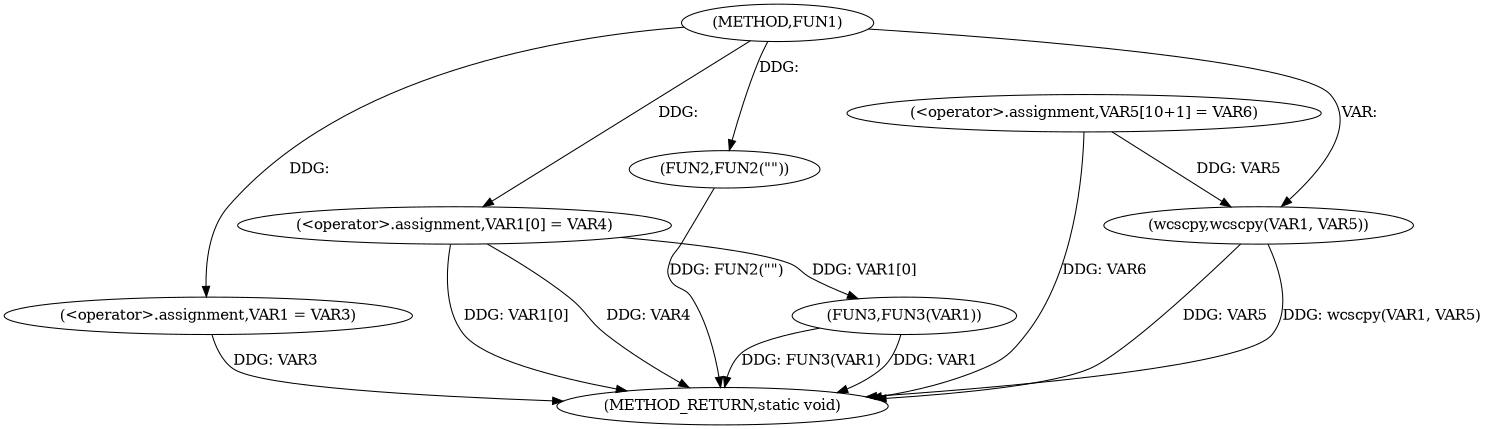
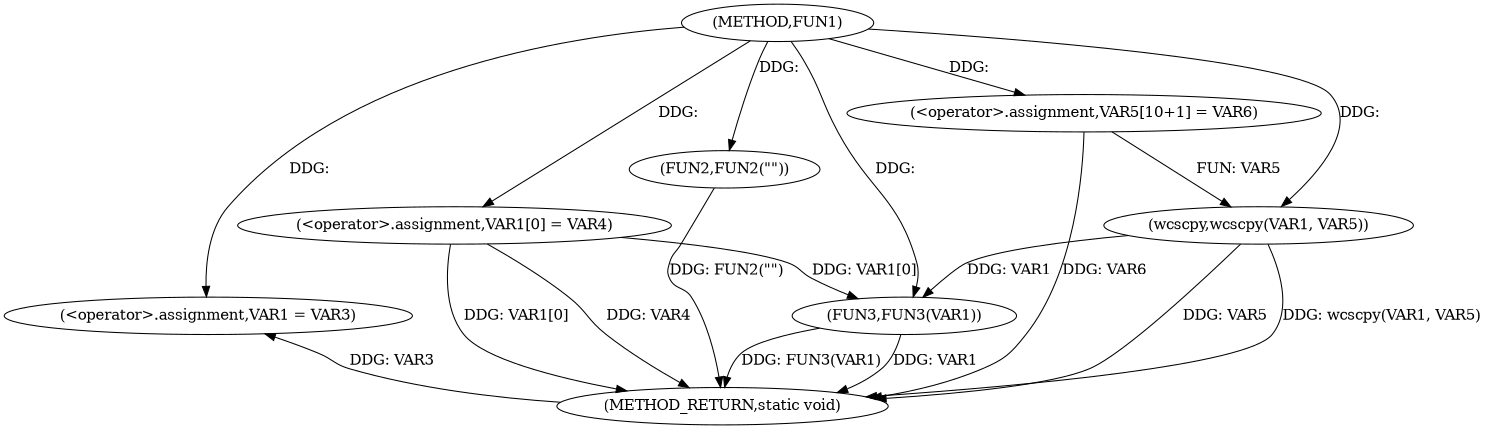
edge "(METHOD,FUN1)" -> "(<operator>.assignment,VAR5[10+1] = VAR6)": added, label "DDG:"
edge "(METHOD,FUN1)" -> "(wcscpy,wcscpy(VAR1, VAR5))": label "VAR: " -> "DDG: "
edge "(METHOD,FUN1)" -> "(FUN3,FUN3(VAR1))": added, label "DDG:"
edge "(<operator>.assignment,VAR5[10+1] = VAR6)" -> "(wcscpy,wcscpy(VAR1, VAR5))": label "DDG: VAR5" -> "FUN: VAR5"
edge "(wcscpy,wcscpy(VAR1, VAR5))" -> "(FUN3,FUN3(VAR1))": added, label "DDG: VAR1"
edge "(<operator>.assignment,VAR1 = VAR3)" -> "(METHOD_RETURN,static void)": reversed
